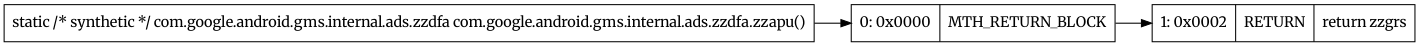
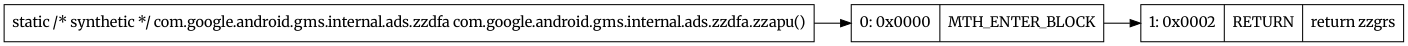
node "0: 0x0000": text "MTH_RETURN_BLOCK" -> "MTH_ENTER_BLOCK"
